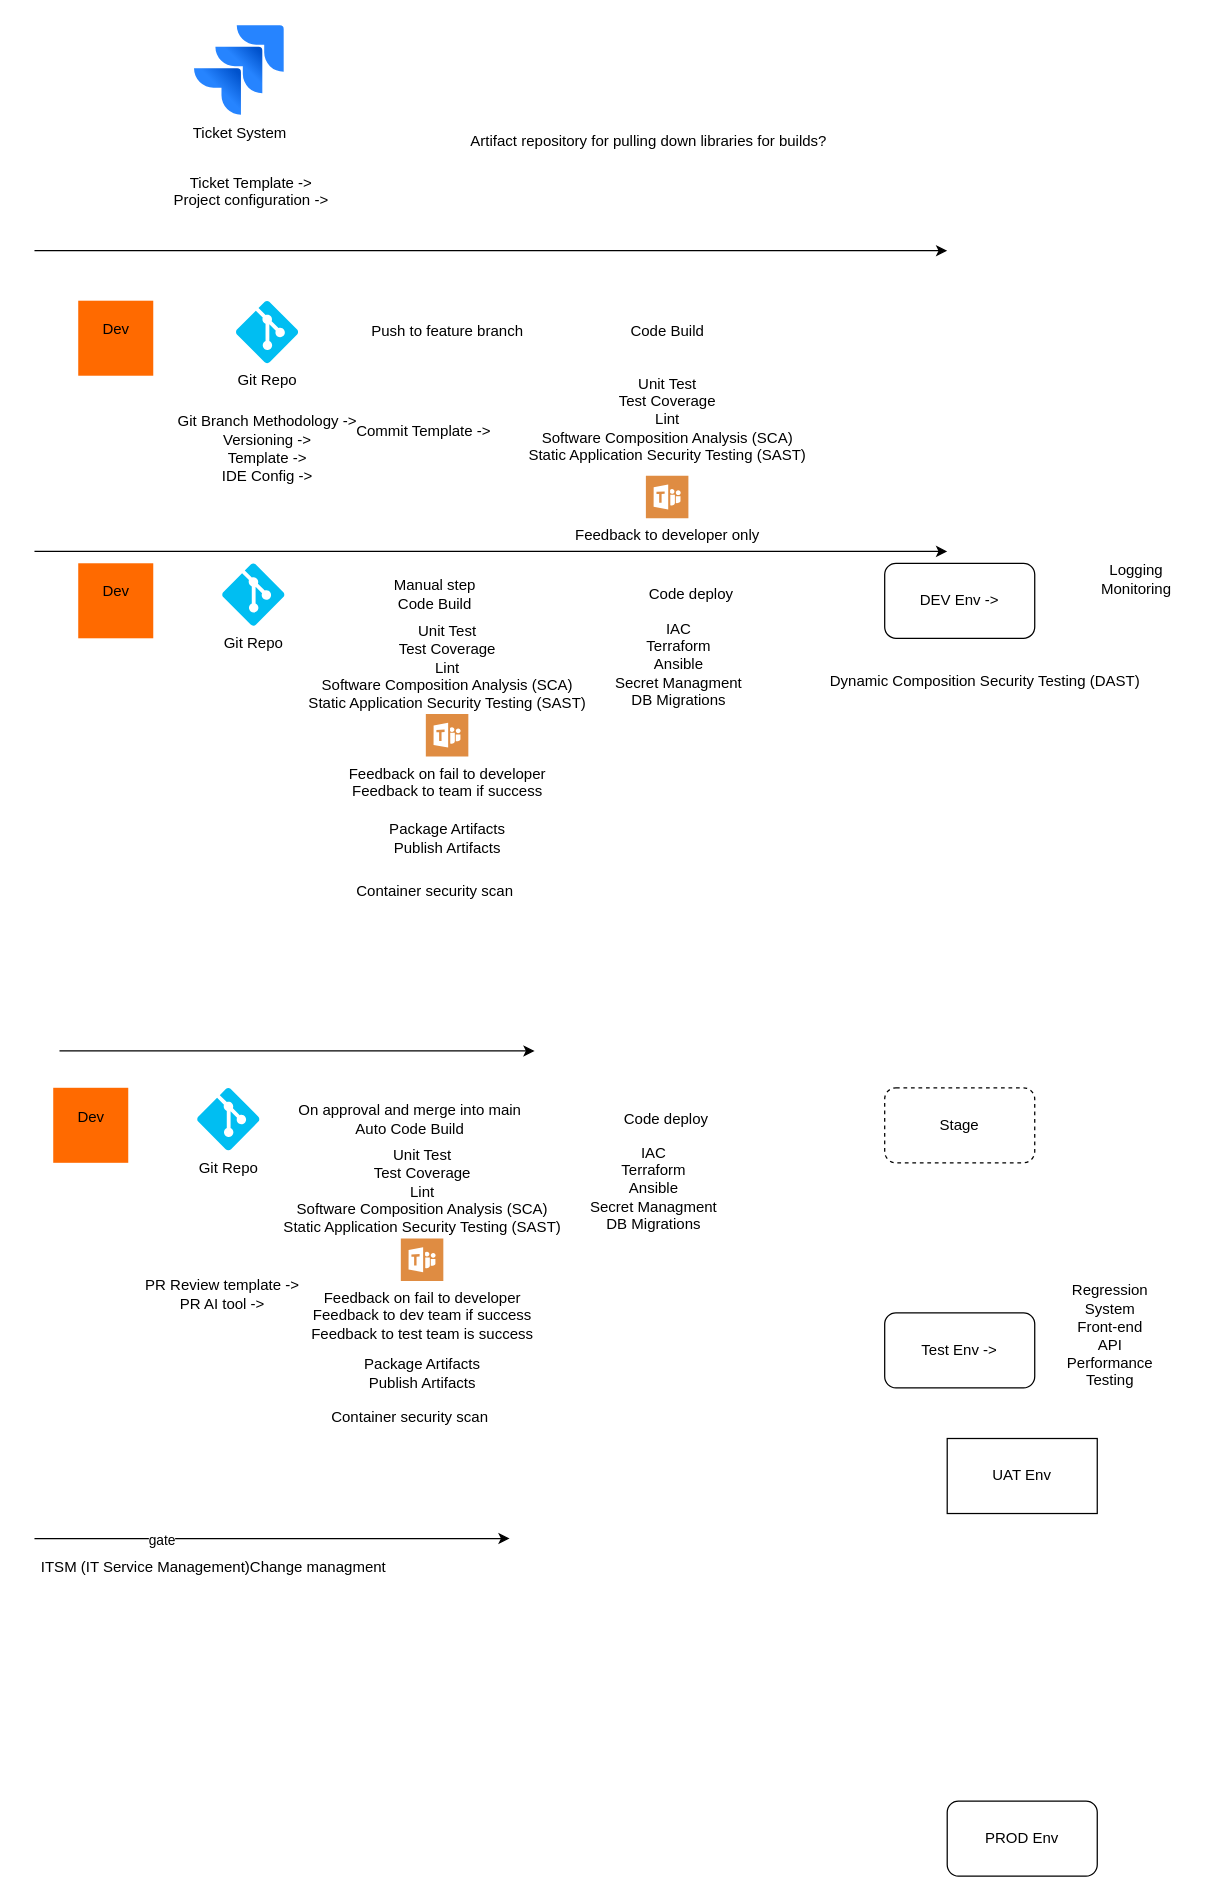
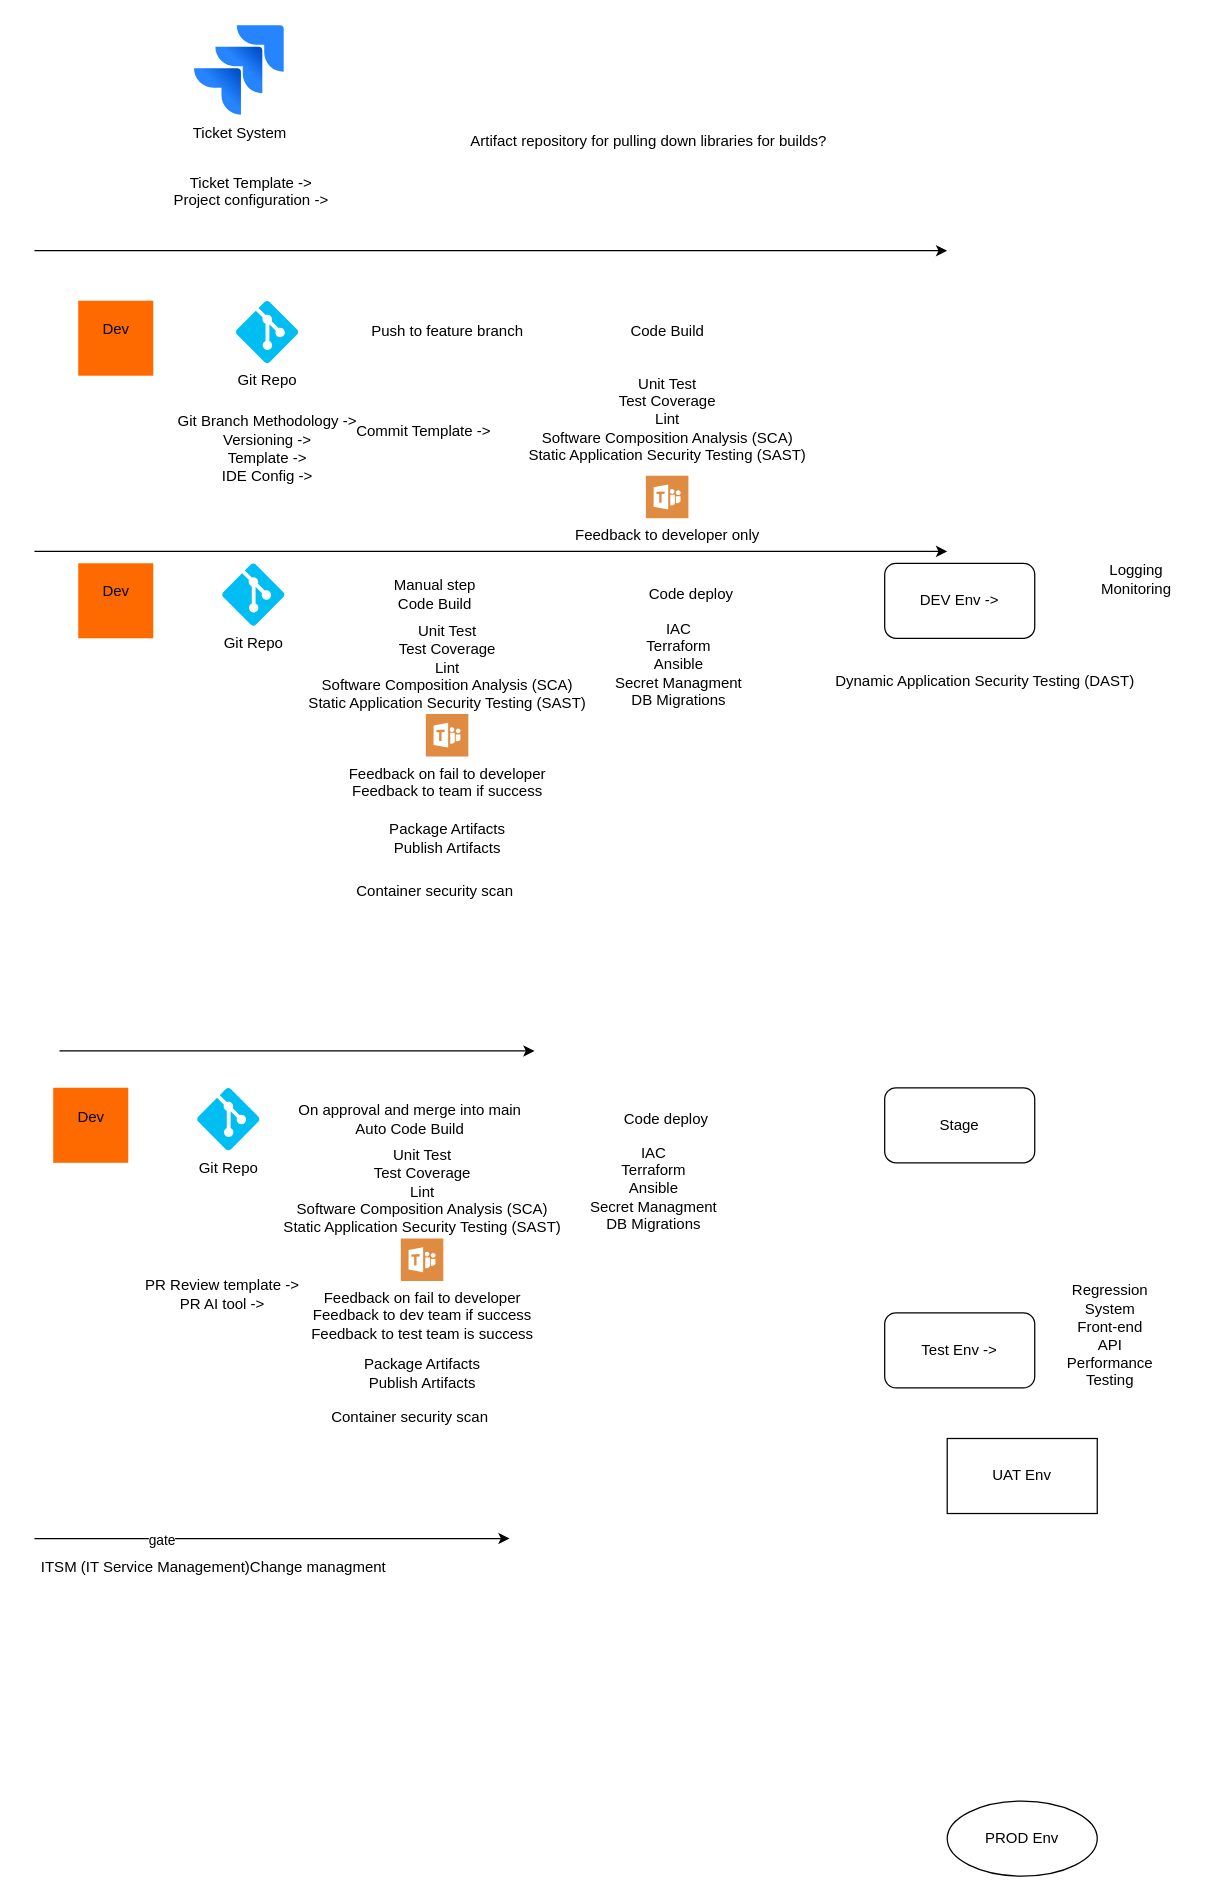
node "Dynamic Composition Security Testing (DAST)": label "Dynamic Composition Security Testing (DAST)" -> "Dynamic Application Security Testing (DAST)"
node "Stage": style dashed -> solid
node "PROD Env": shape rounded rectangle -> ellipse
